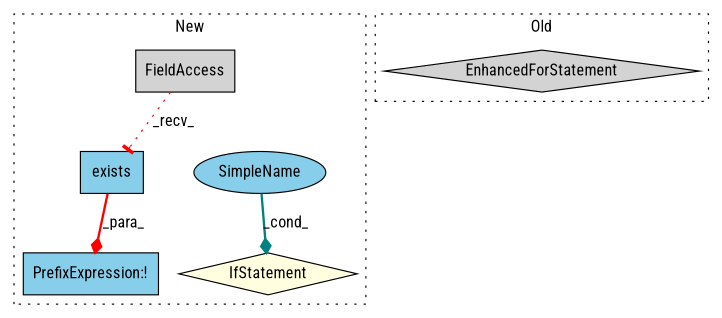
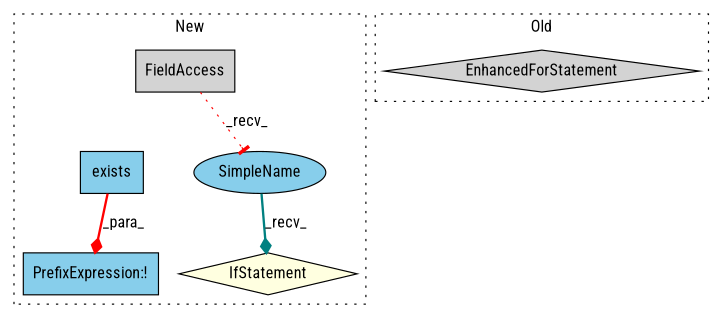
edge "FieldAccess" -> "exists": now "FieldAccess" -> "SimpleName"
edge "SimpleName" -> "IfStatement": label "_cond_" -> "_recv_"
